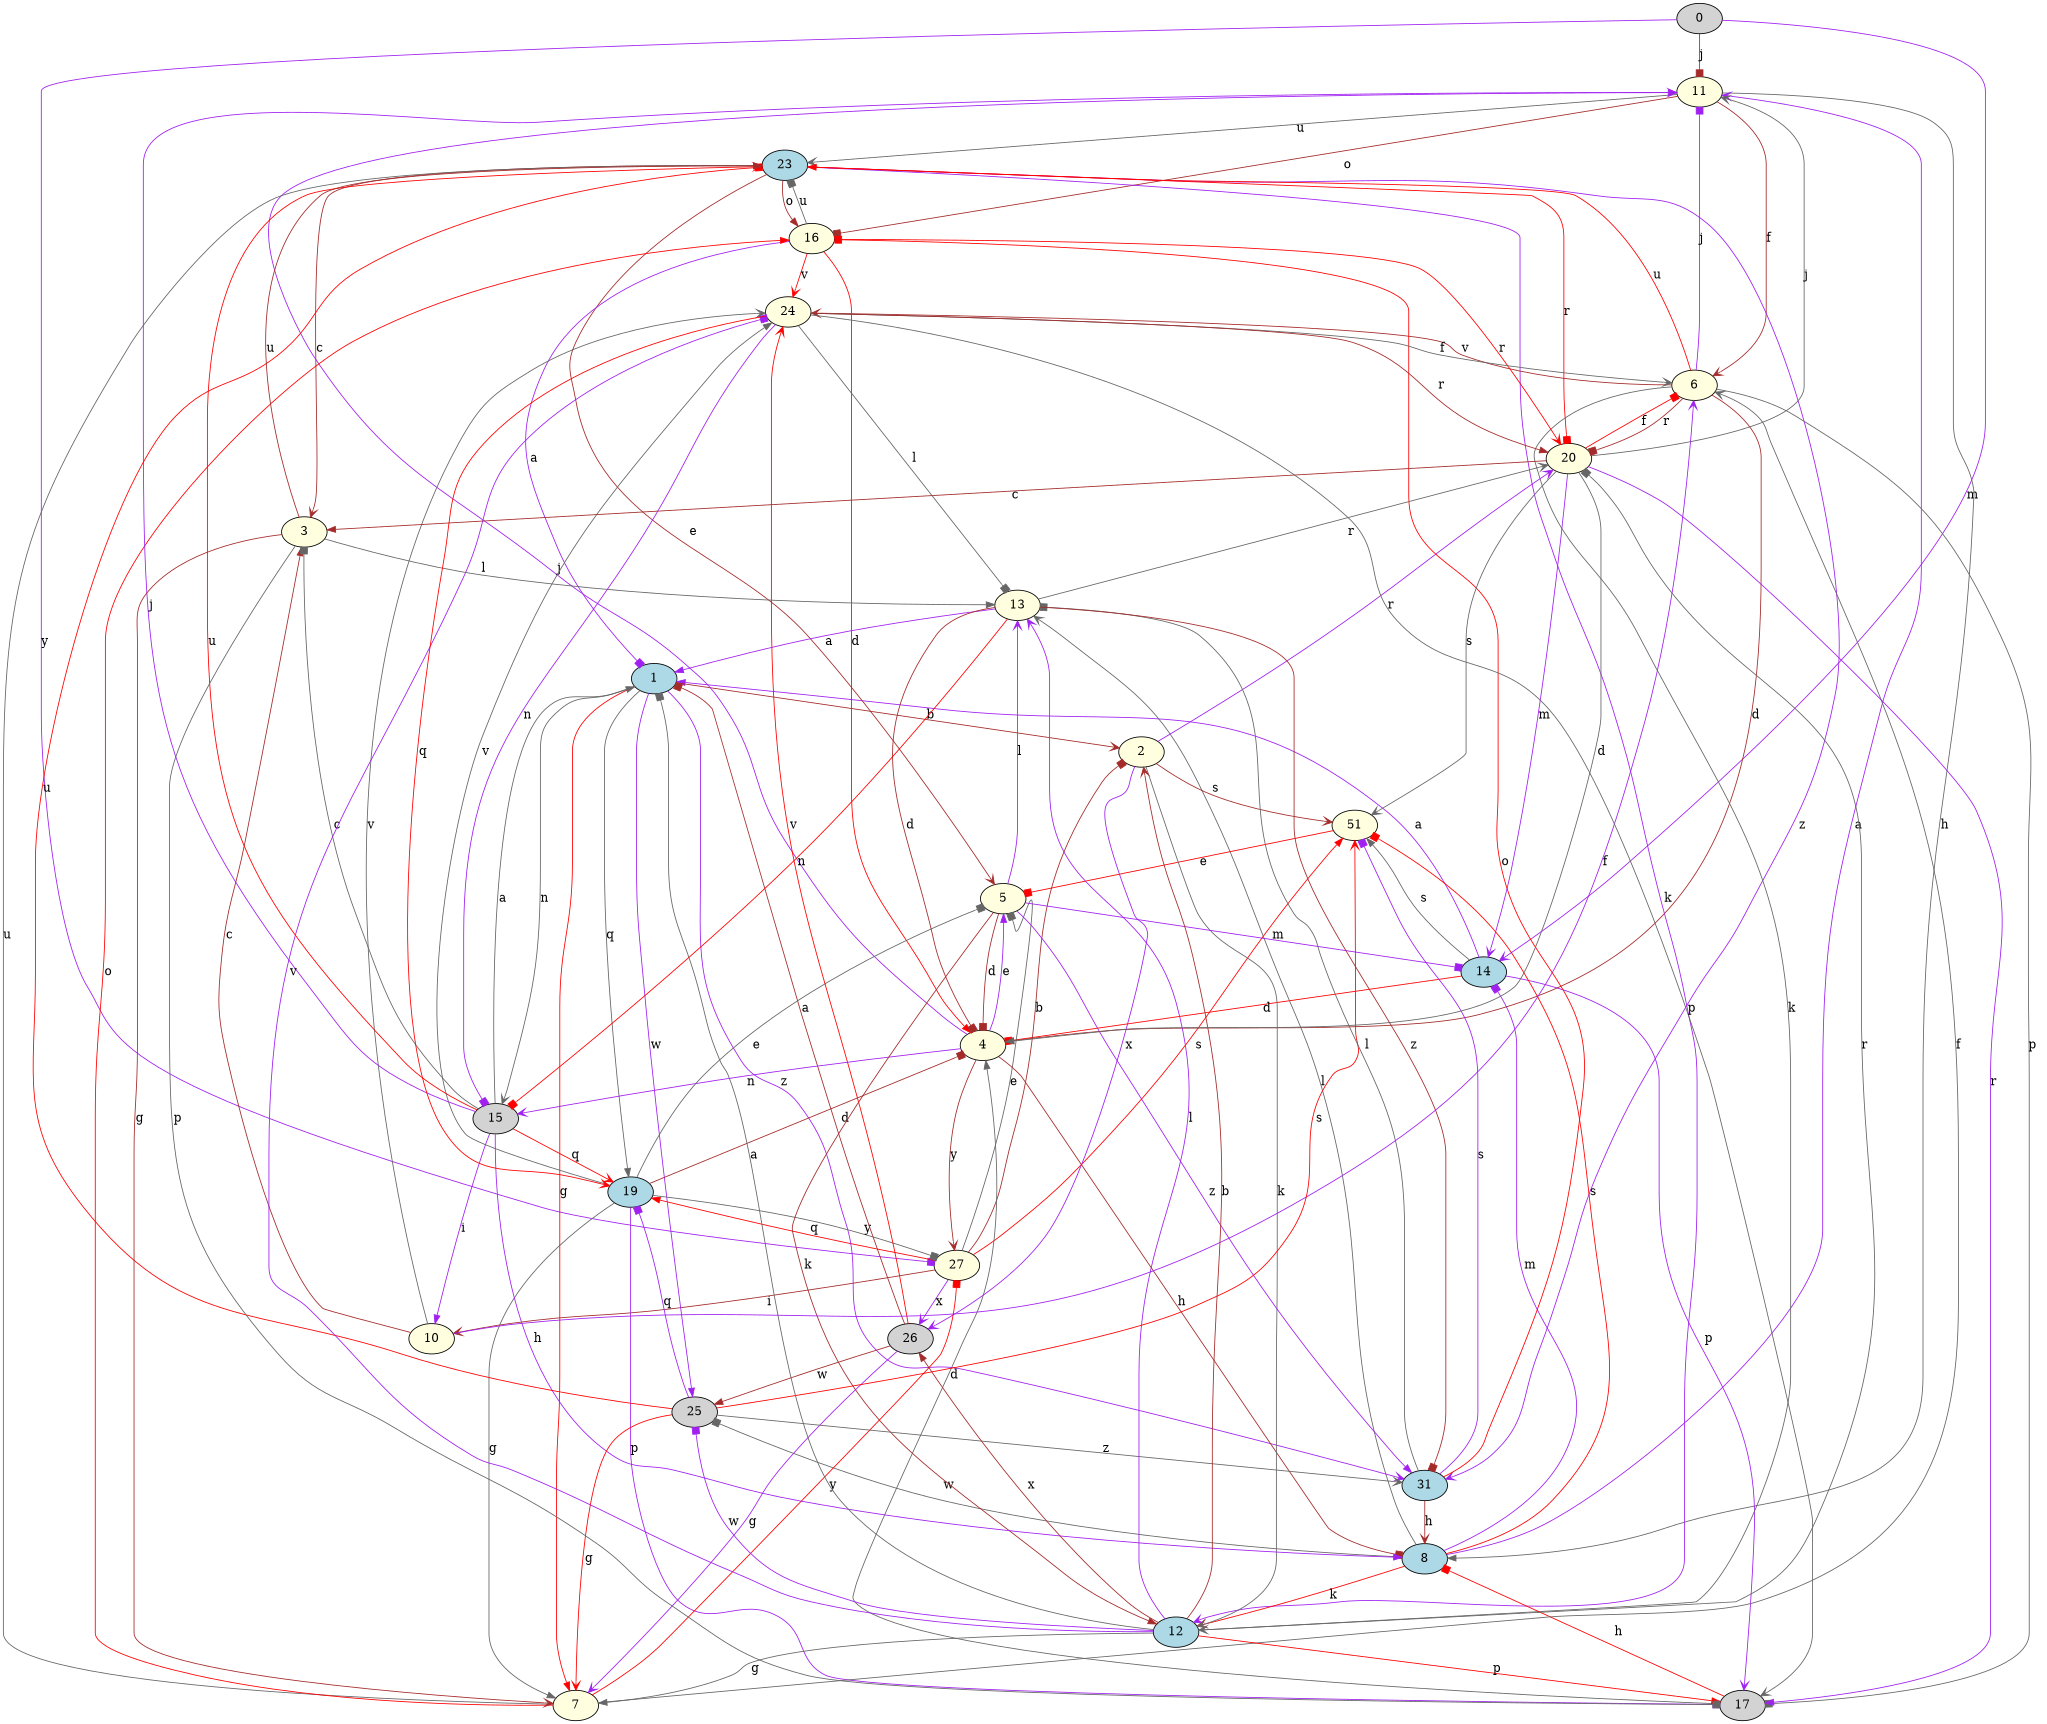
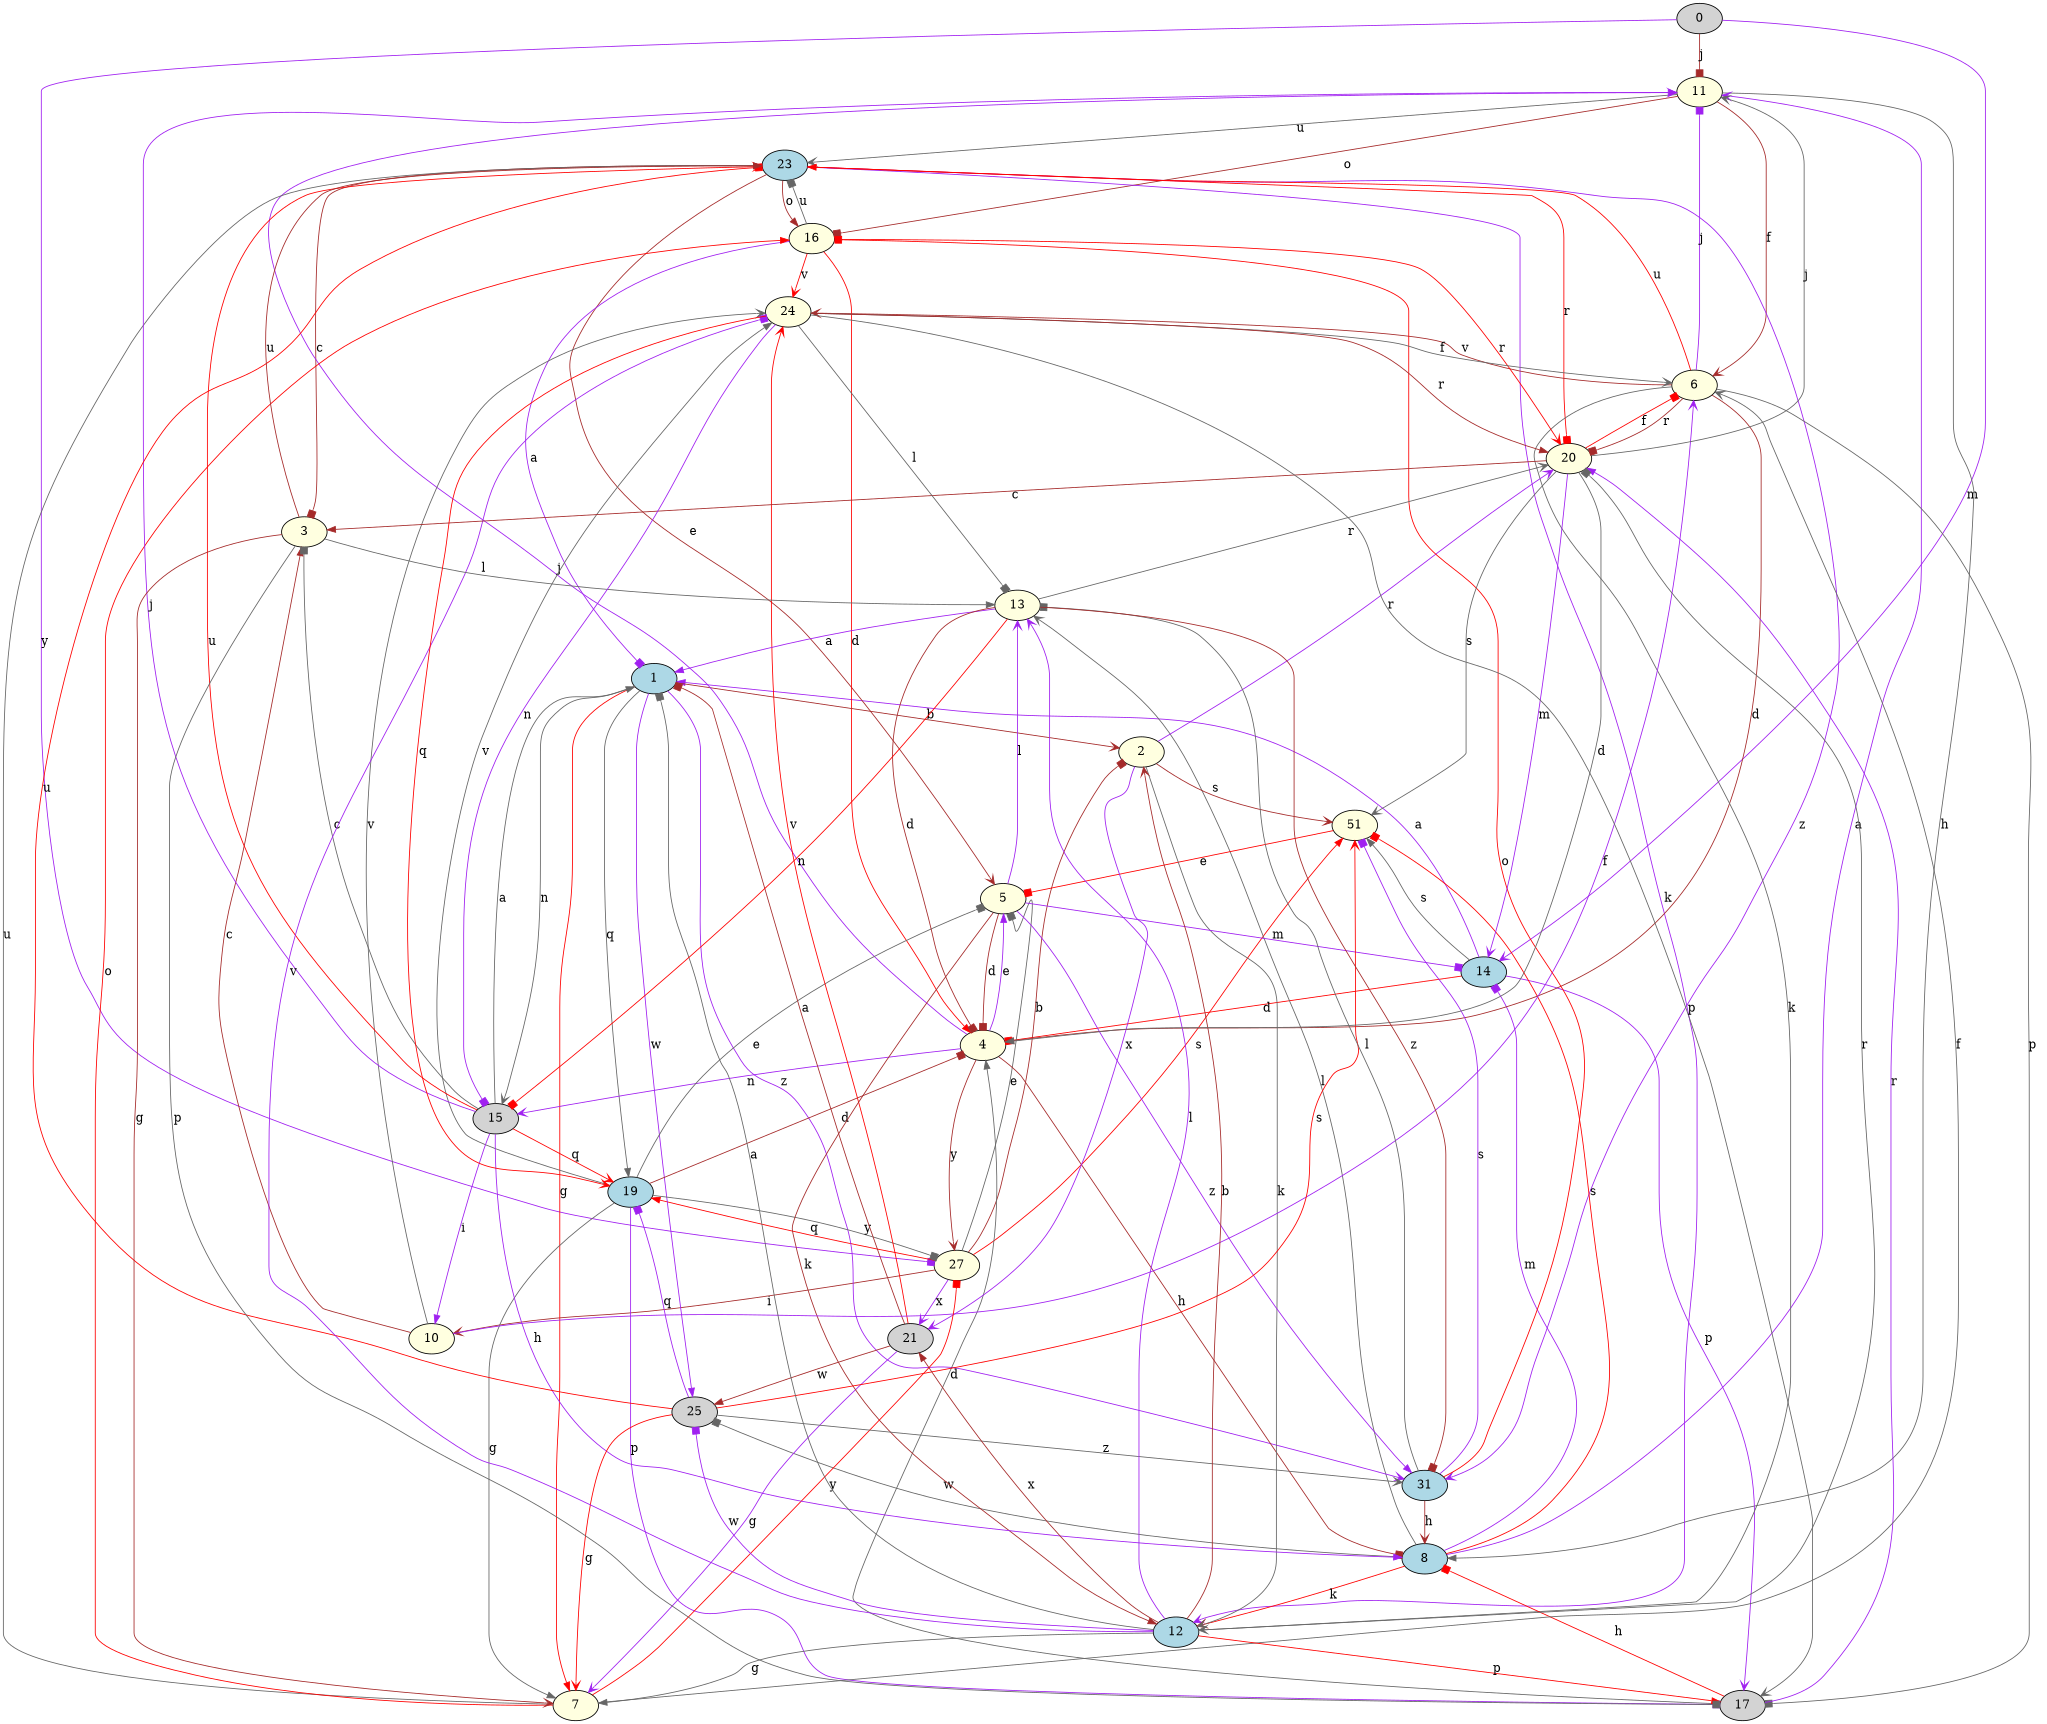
edge "23" -> "3": arrowhead vee -> box
edge "20" -> "17": reversed
node "26": label "26" -> "21"
